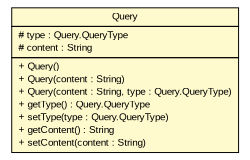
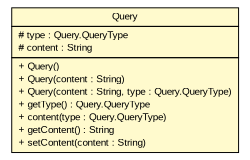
node "Query": text "+ setType(type : Query.QueryType)" -> "+ content(type : Query.QueryType)"
